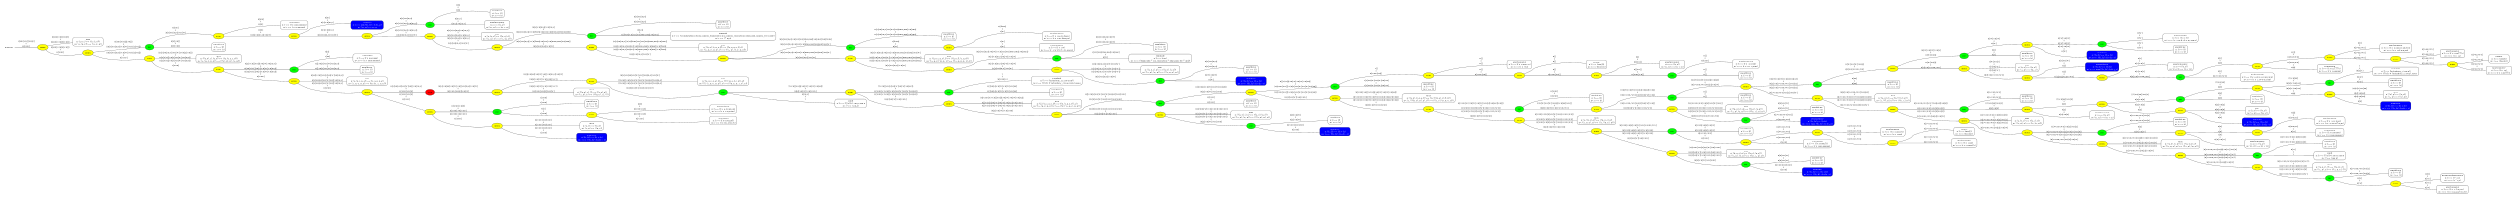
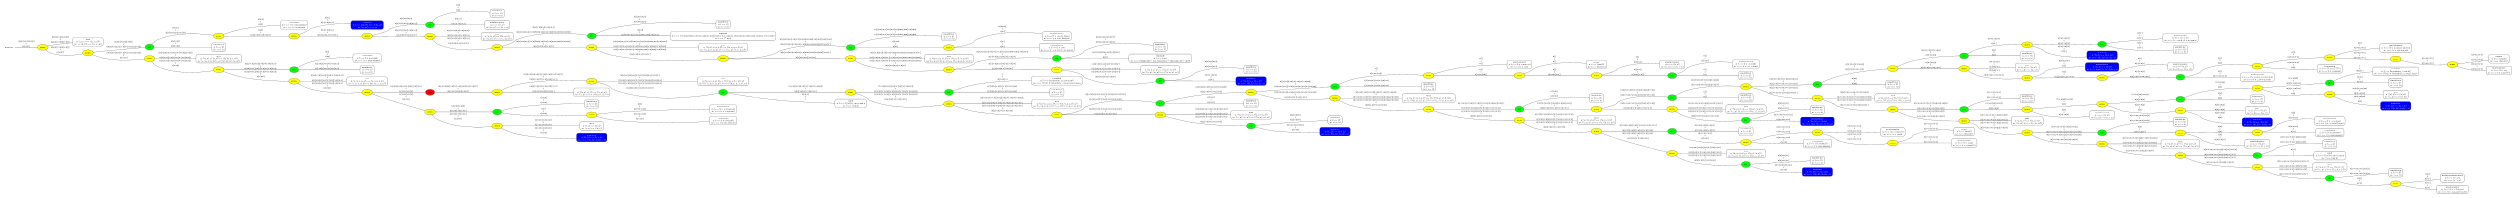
node "MultValueDP h: f ⟼ {f ×  0.027778} h*: r ⟼ {r ×  36}": removed
